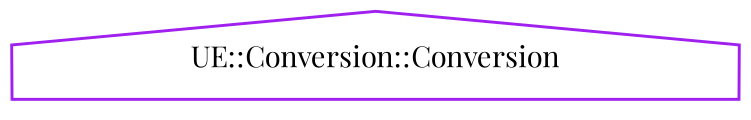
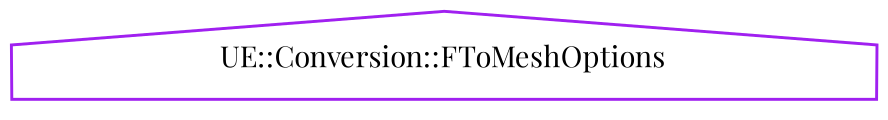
node "UE::Conversion::Conversion": label "UE::Conversion::Conversion" -> "UE::Conversion::FToMeshOptions"
